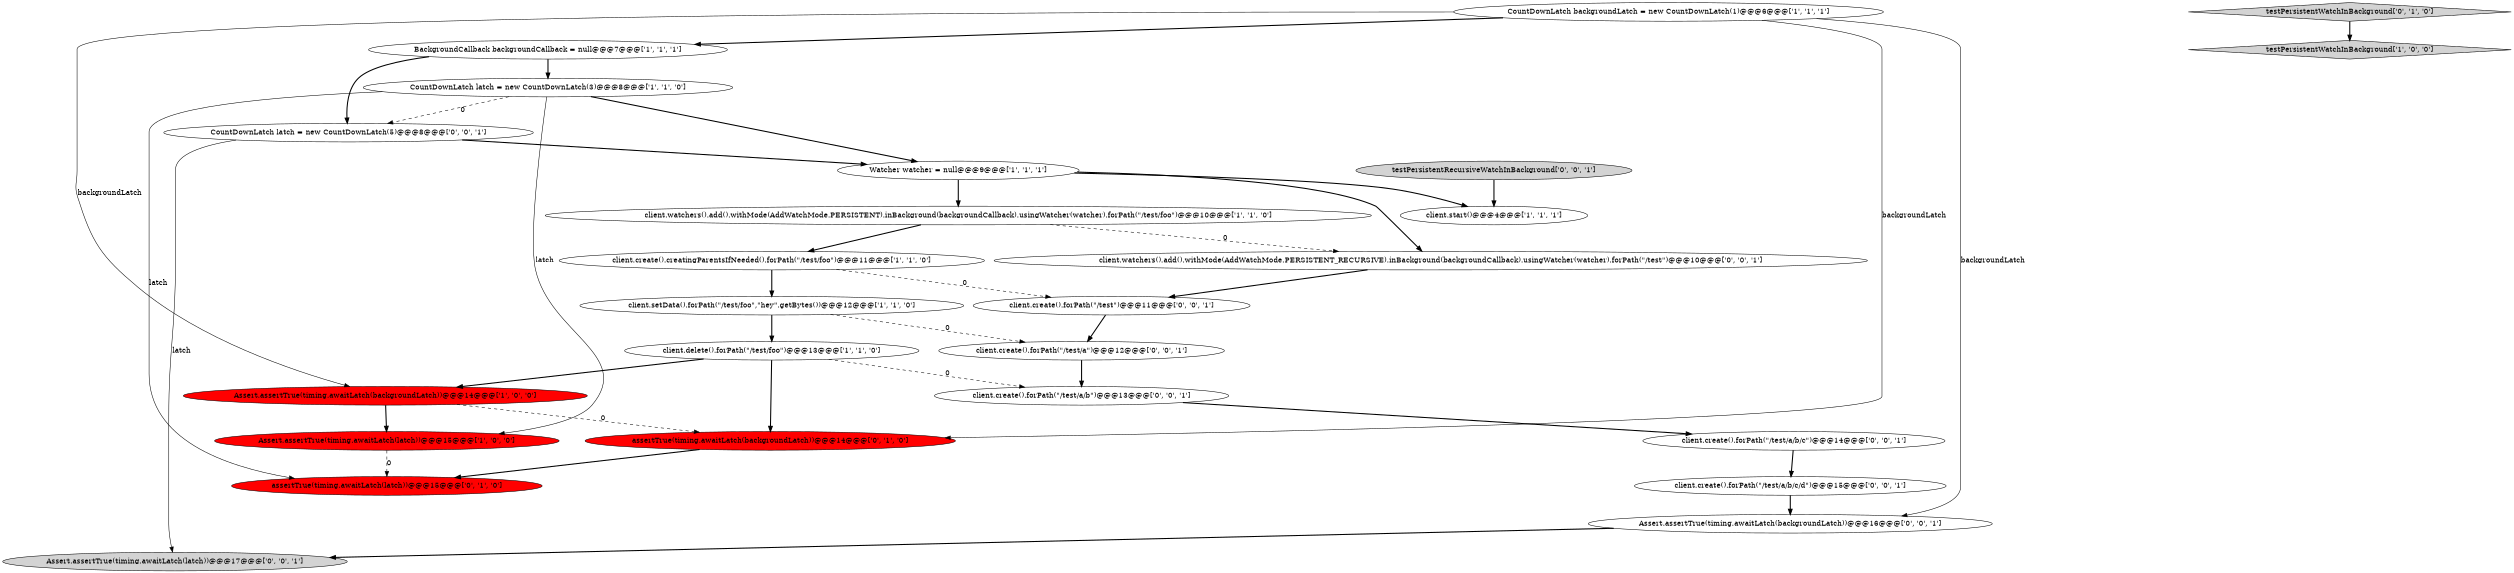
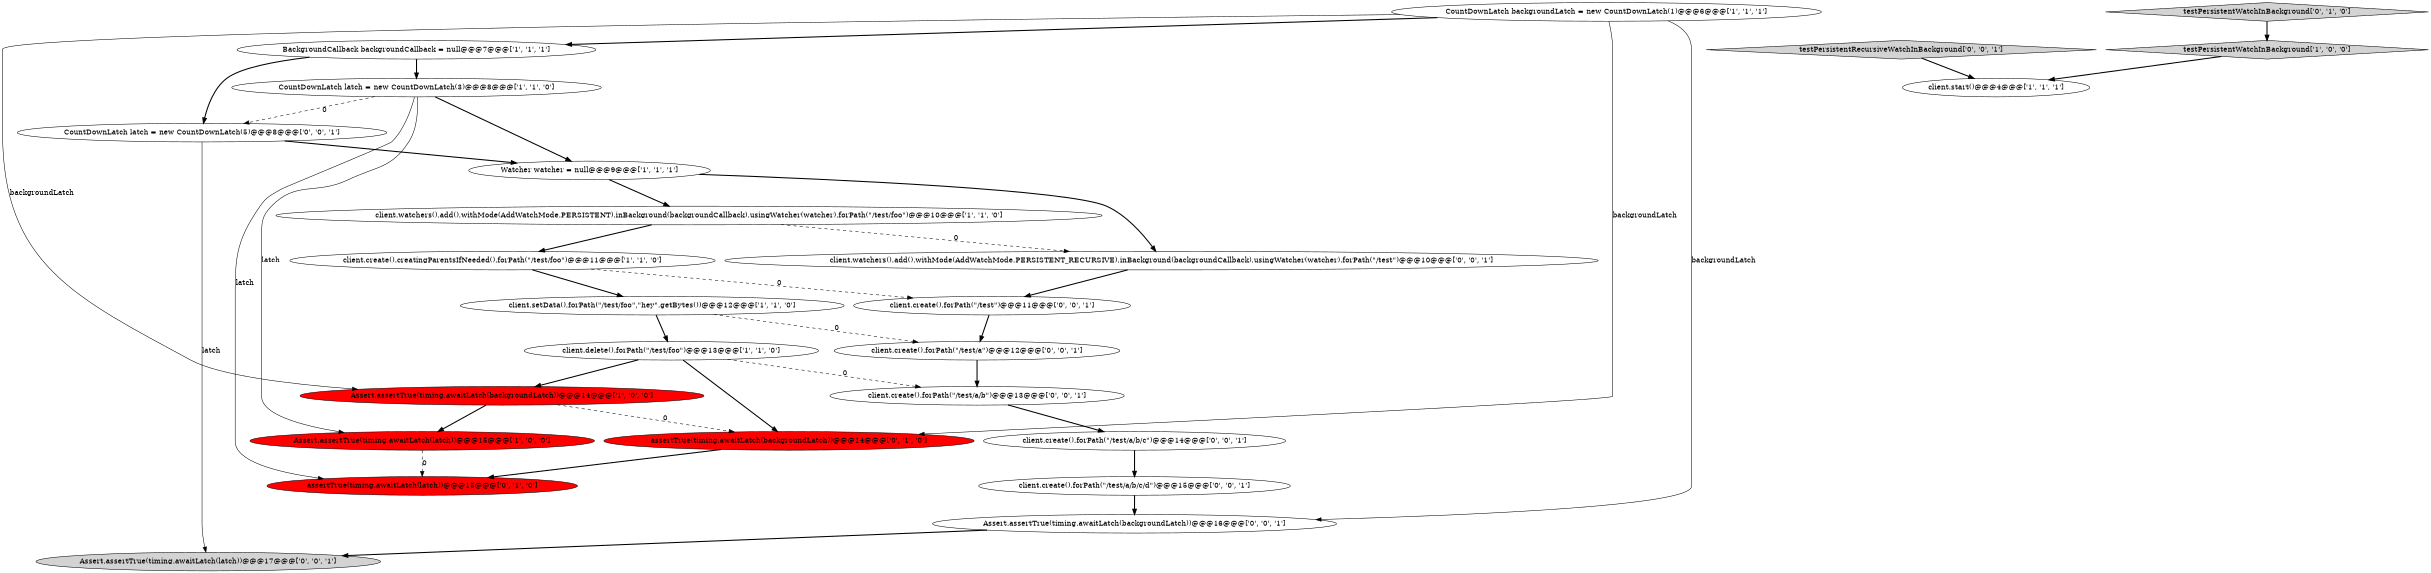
node "testPersistentRecursiveWatchInBackground['0', '0', '1']": shape ellipse -> diamond
edge "Watcher watcher = null@@@9@@@['1', '1', '1']" -> "client.start()@@@4@@@['1', '1', '1']": now "testPersistentWatchInBackground['1', '0', '0']" -> "client.start()@@@4@@@['1', '1', '1']"
